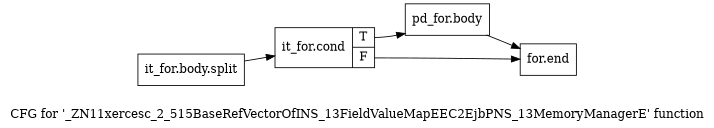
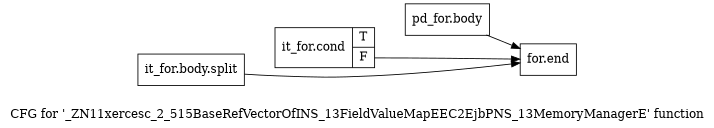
edge "it_for.cond" -> "pd_for.body": removed
edge "it_for.body.split" -> "it_for.cond": now "it_for.body.split" -> "for.end"
